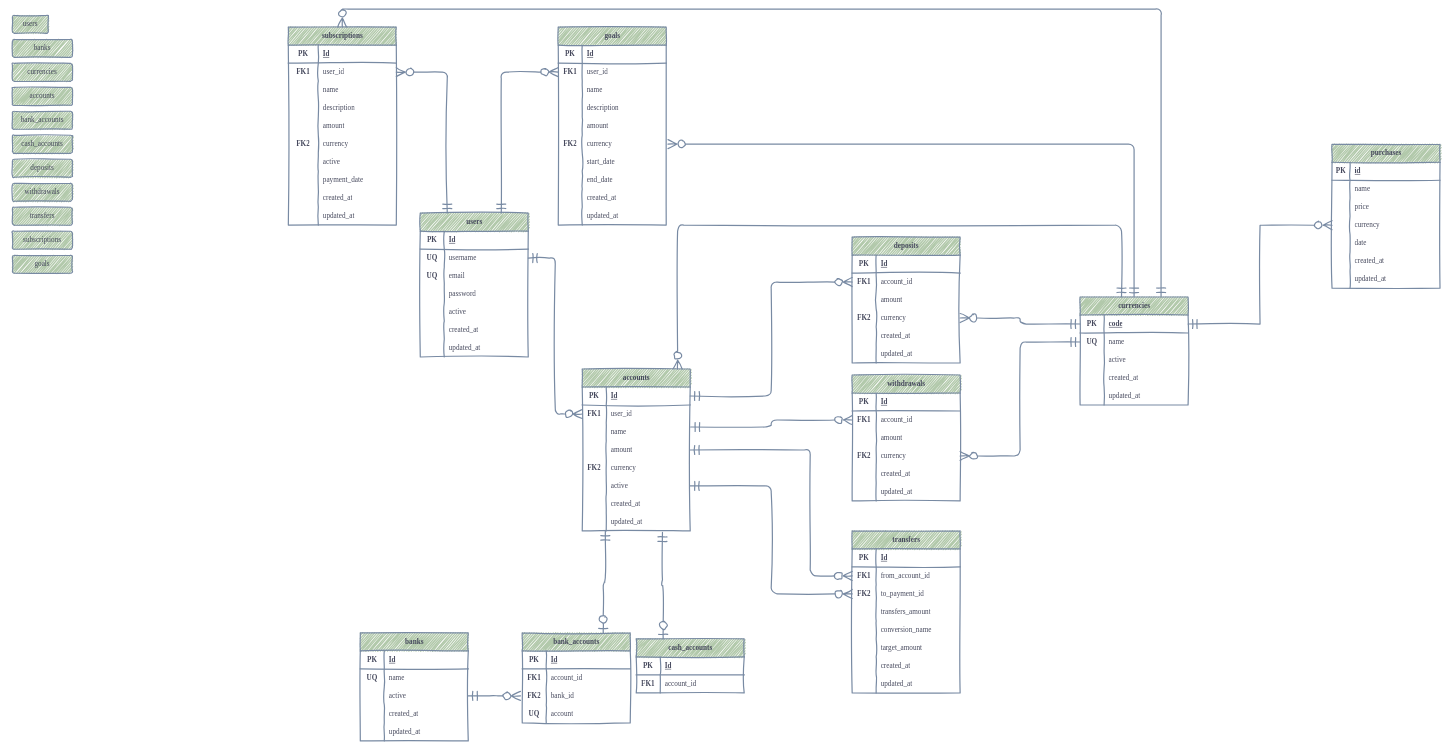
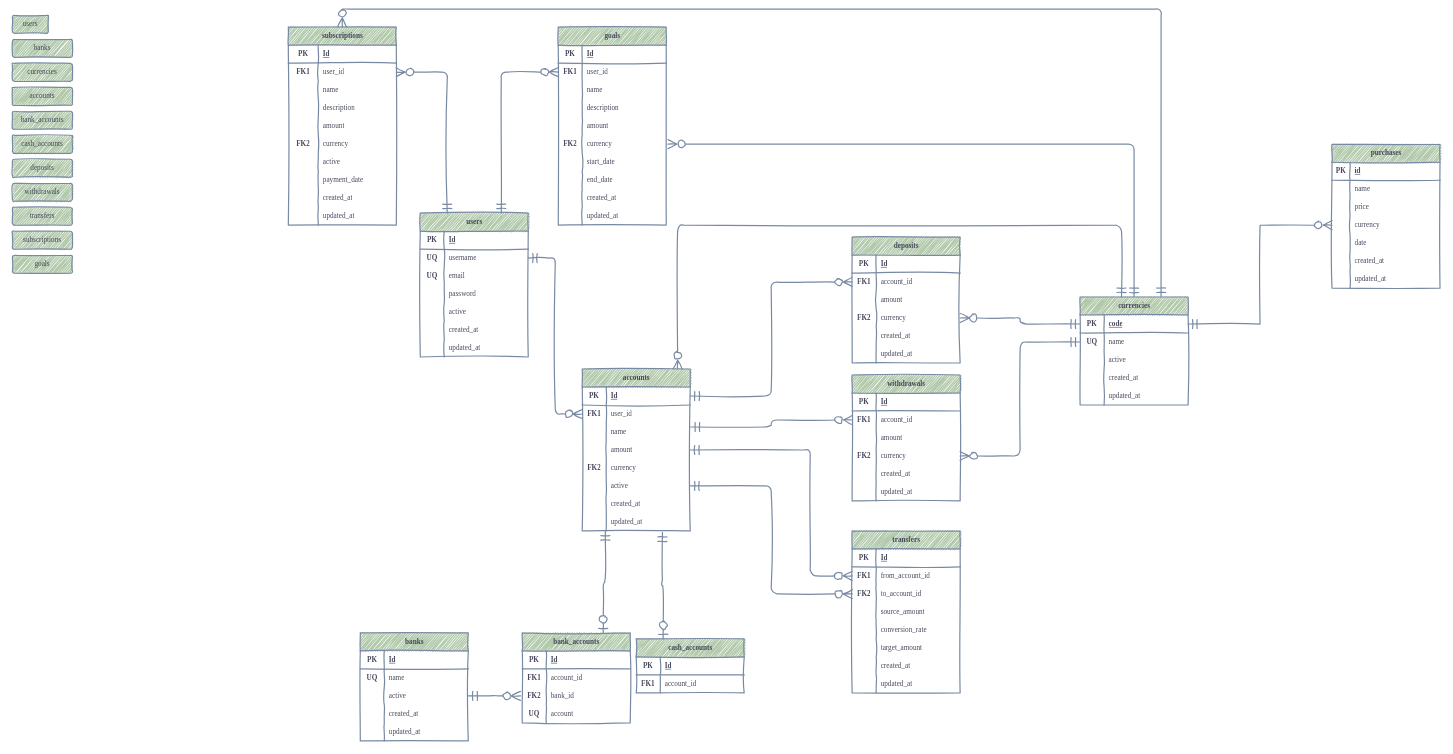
node "to_payment_id": label "to_payment_id" -> "to_account_id"
node "transfers_amount": label "transfers_amount" -> "source_amount"
node "conversion_name": label "conversion_name" -> "conversion_rate"
